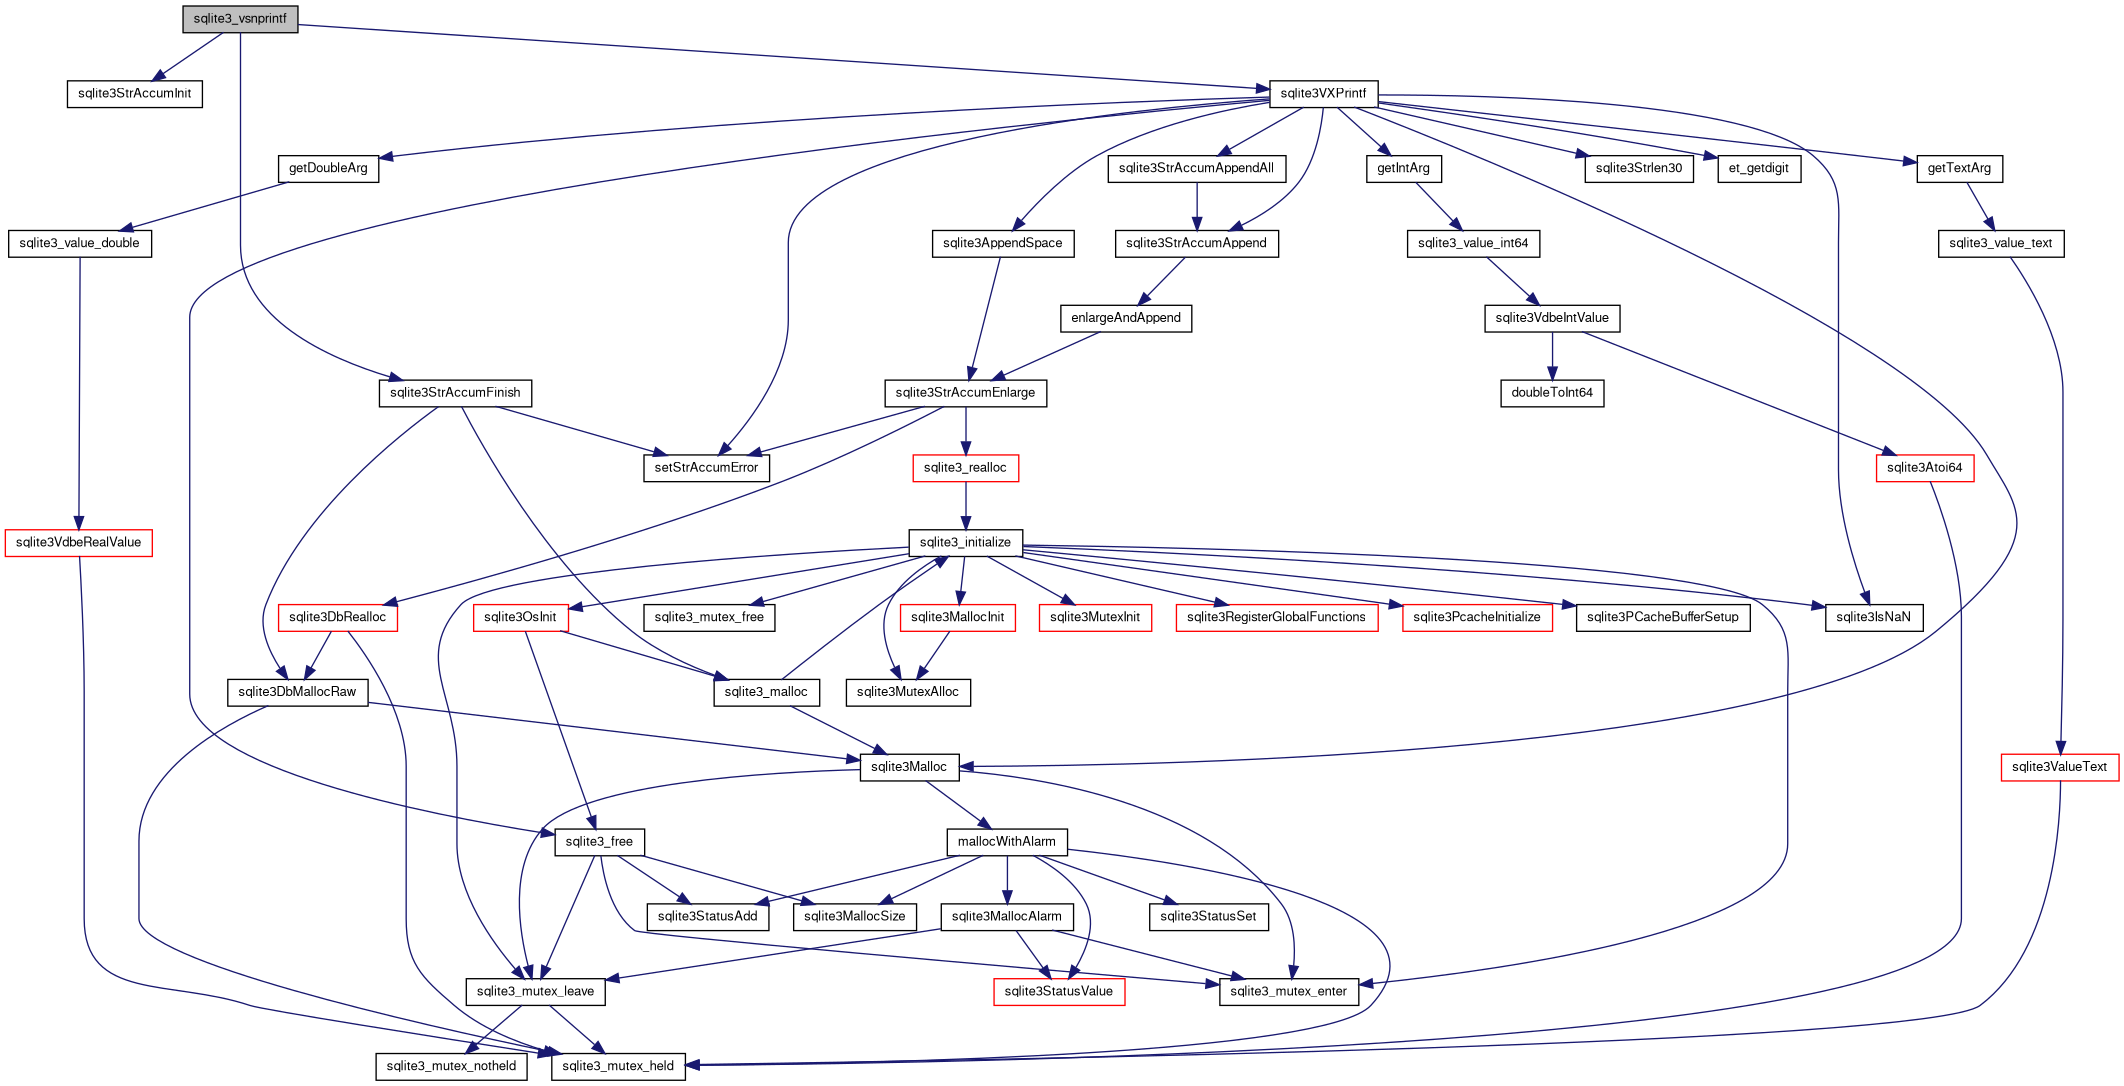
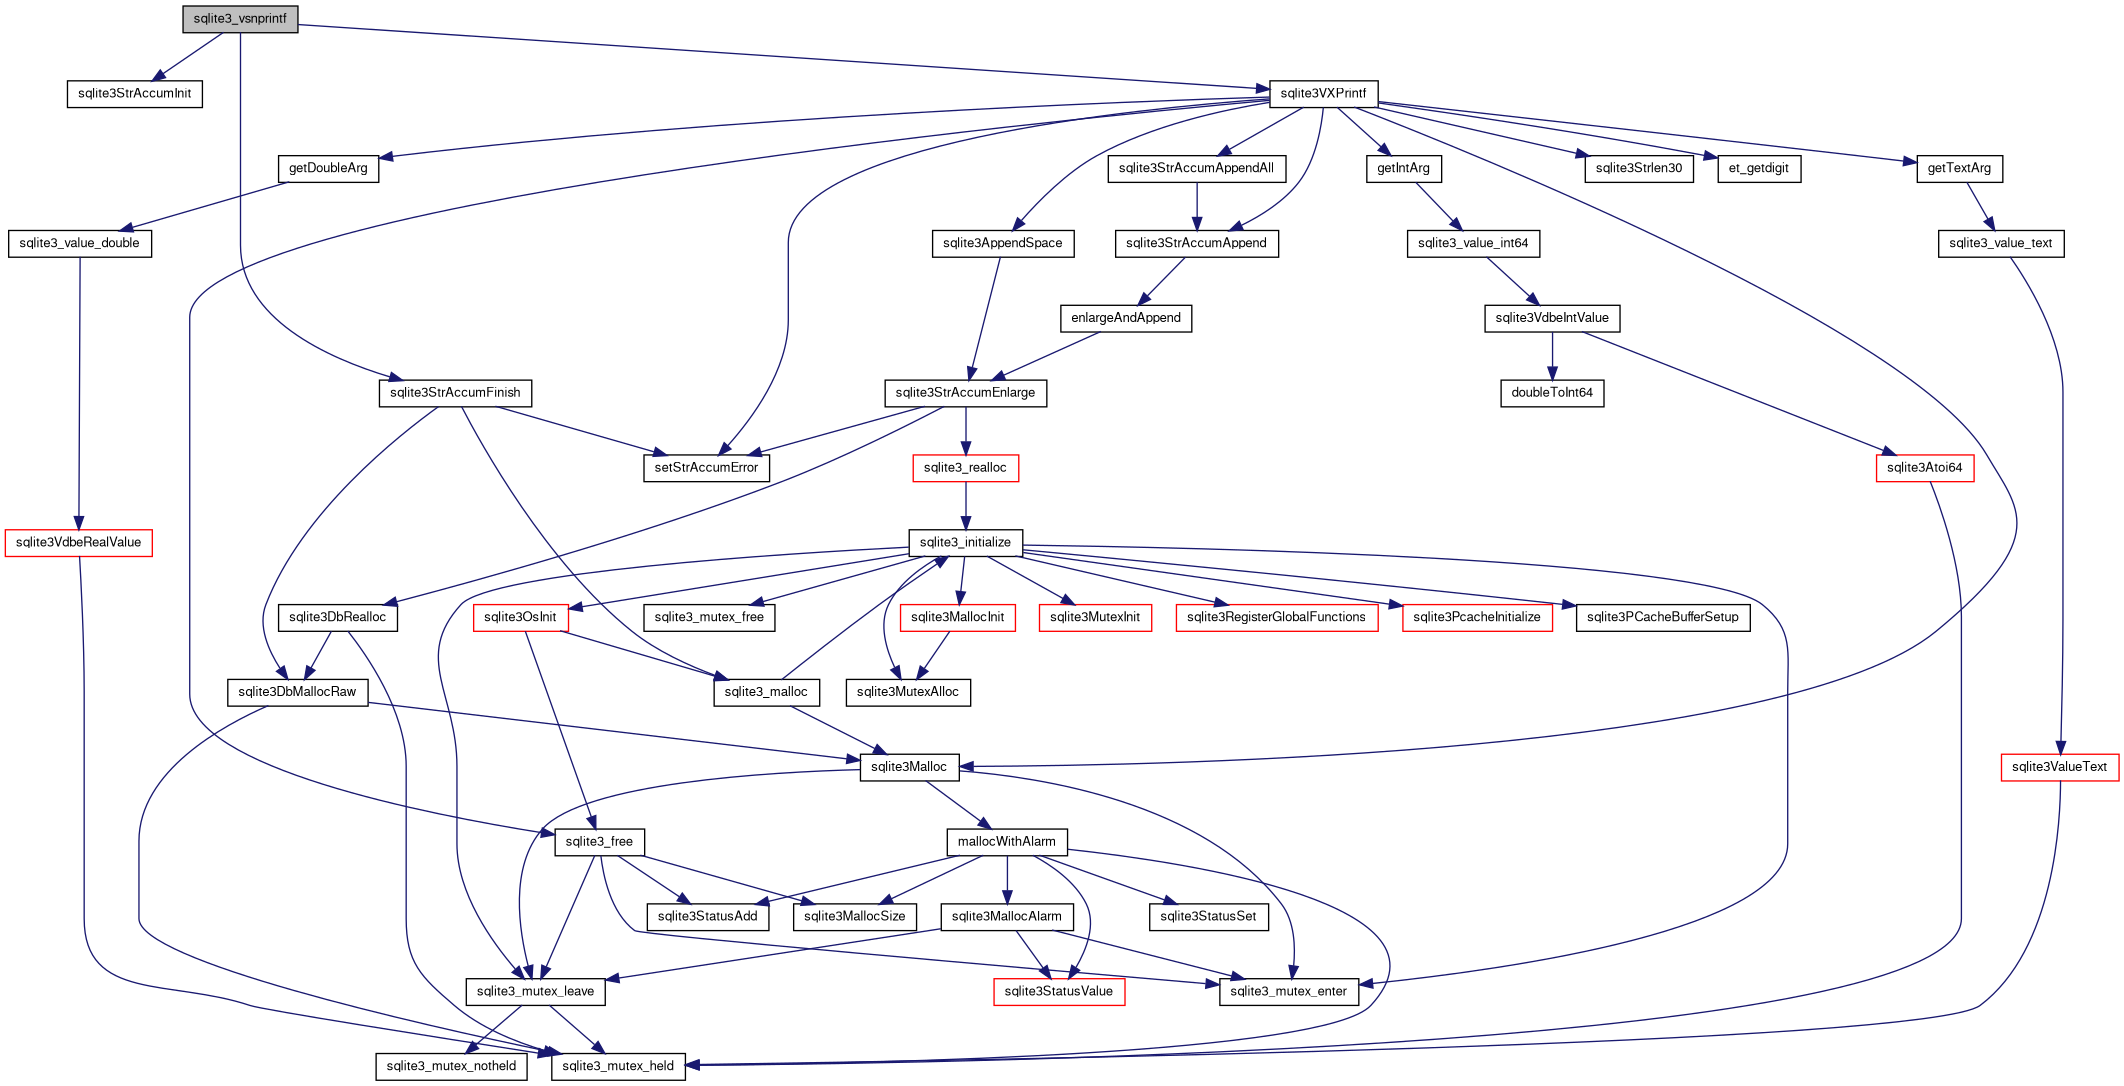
node "sqlite3DbRealloc": color red -> black
node "sqlite3IsNaN": removed
